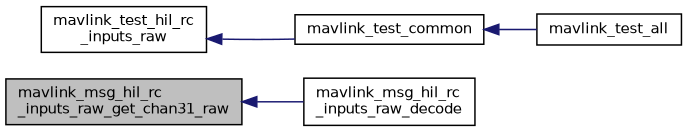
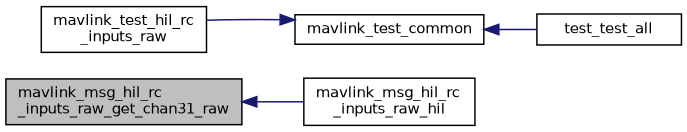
node "mavlink_test_all": label "mavlink_test_all" -> "test_test_all"
edge "mavlink_test_common" -> "mavlink_test_hil_rc _inputs_raw": reversed
node "mavlink_msg_hil_rc _inputs_raw_decode": label "mavlink_msg_hil_rc _inputs_raw_decode" -> "mavlink_msg_hil_rc _inputs_raw_hil"
